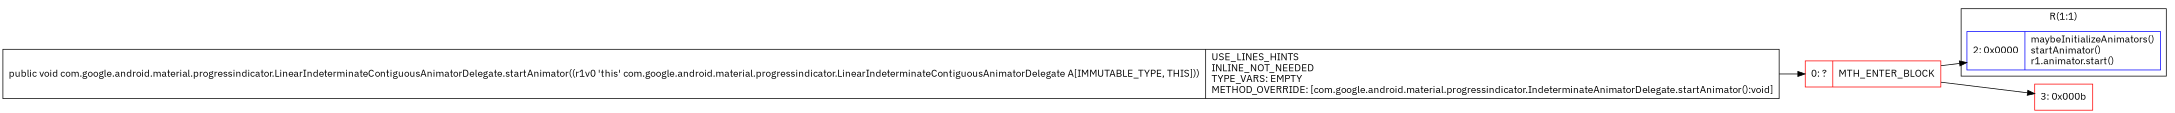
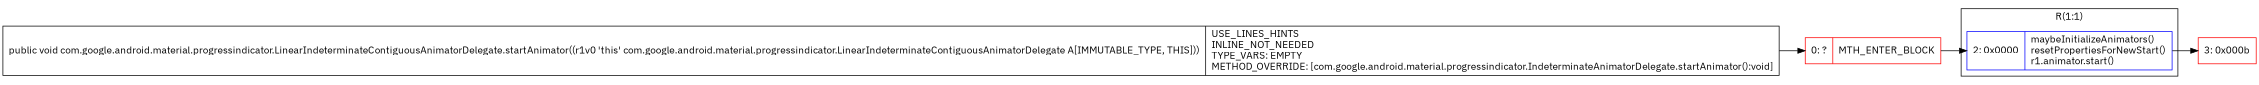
node "2: 0x0000": text "startAnimator()" -> "resetPropertiesForNewStart()"
edge "0: ?" -> "3: 0x000b": now "2: 0x0000" -> "3: 0x000b"
